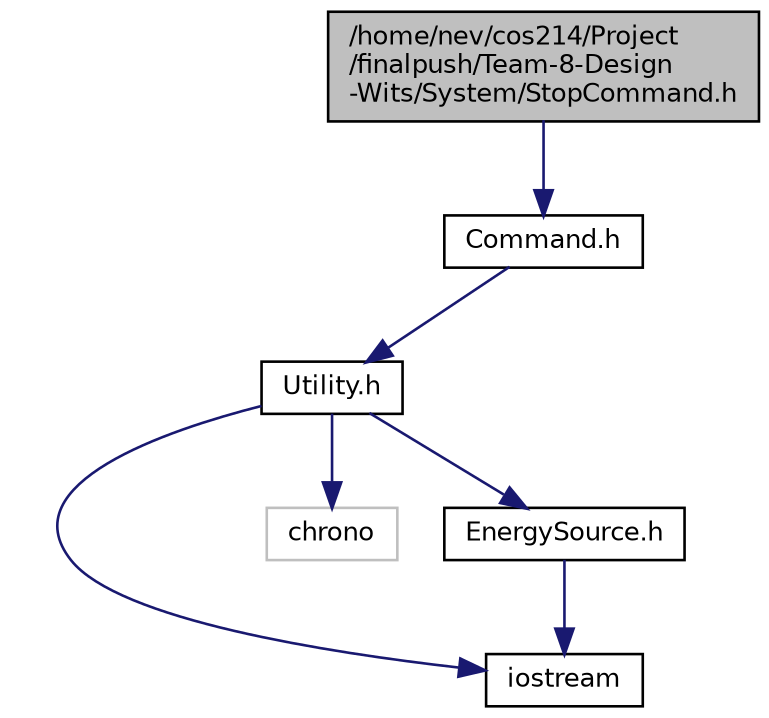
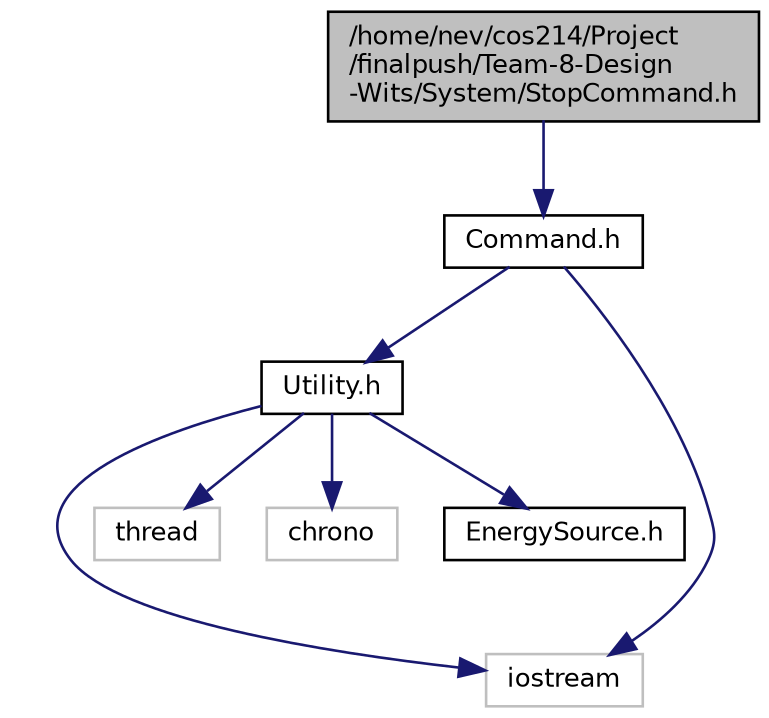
node "thread": added
edge "EnergySource.h" -> "iostream": now "Command.h" -> "iostream"
node "iostream": color black -> grey75
